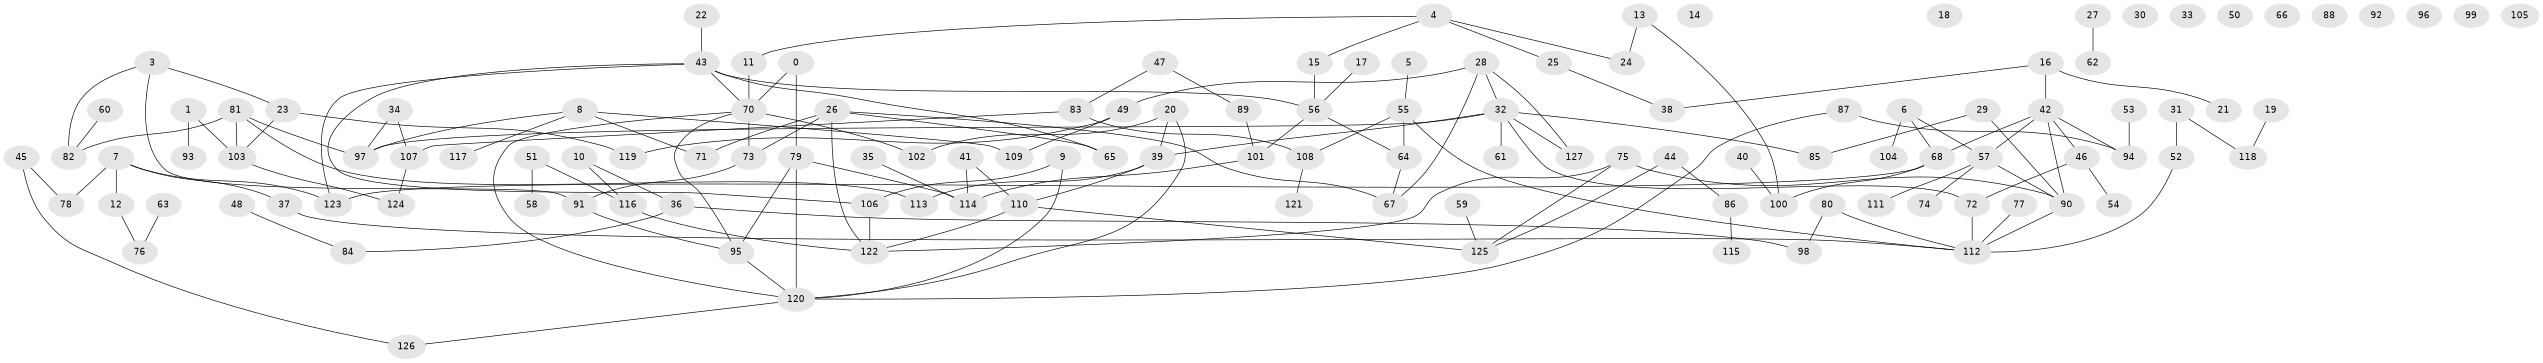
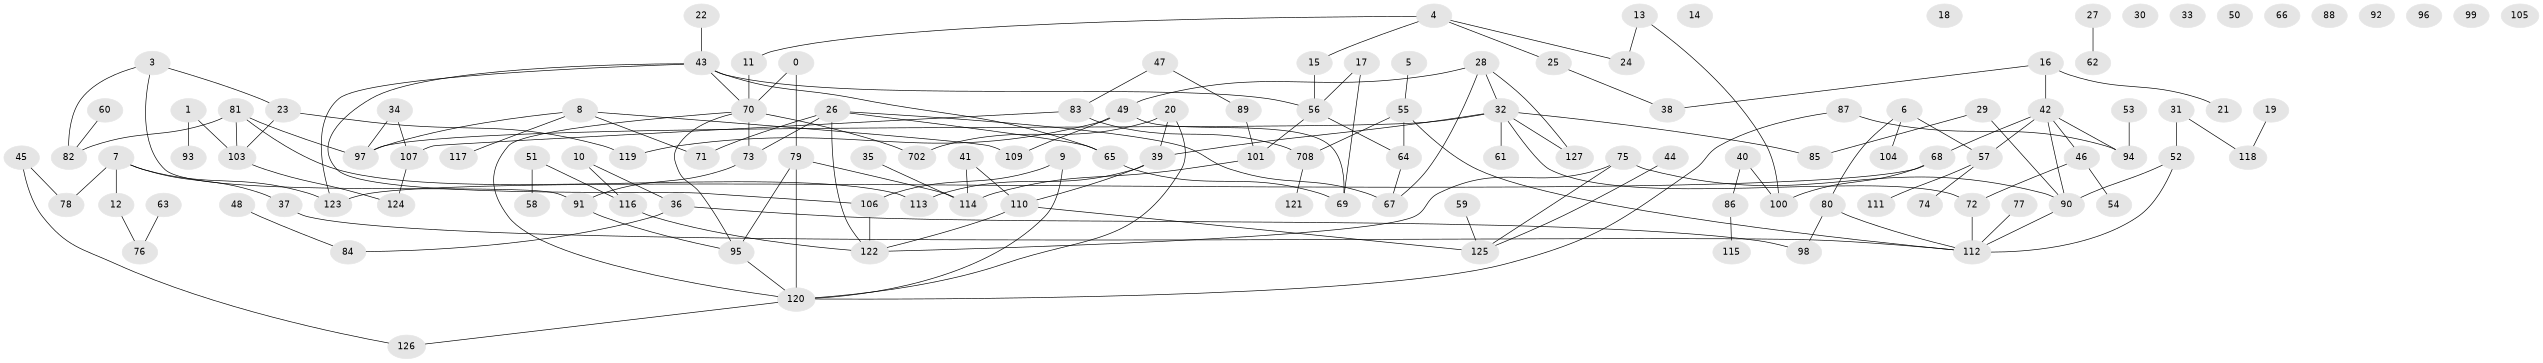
edge "6" -- "68": now "6" -- "80"
node "102": label "102" -> "702"
node "108": label "108" -> "708"
edge "44" -- "86": now "40" -- "86"
edge "57" -- "90": now "52" -- "90"
node "69": added
